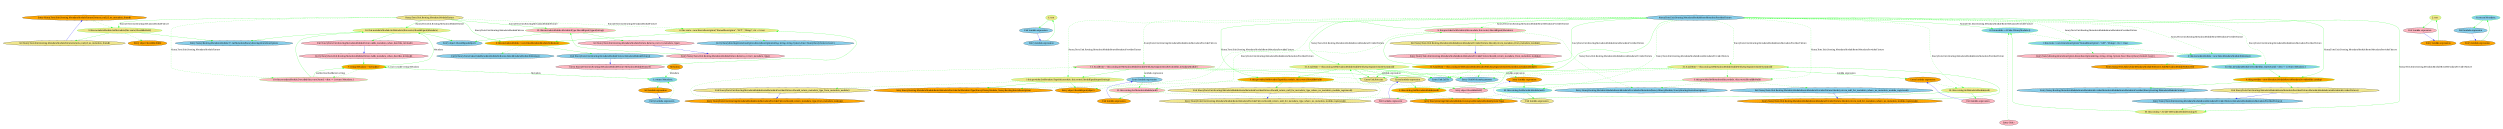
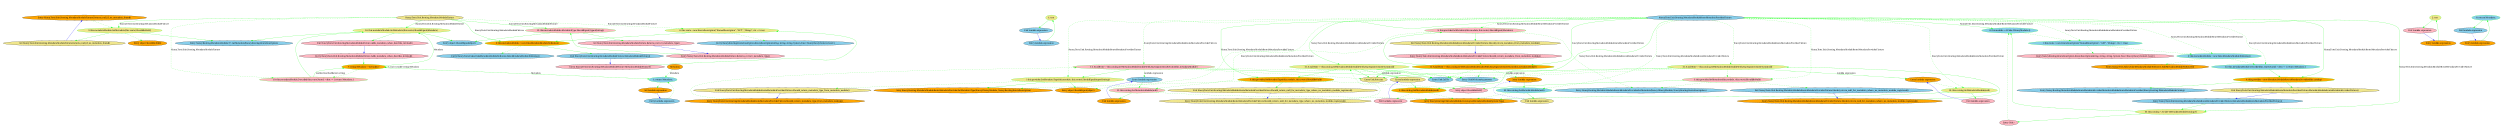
edge "10: this.catalog = A.Fake<IMetadataModuleCatalog>()" -> "Entry Unk.>": added
